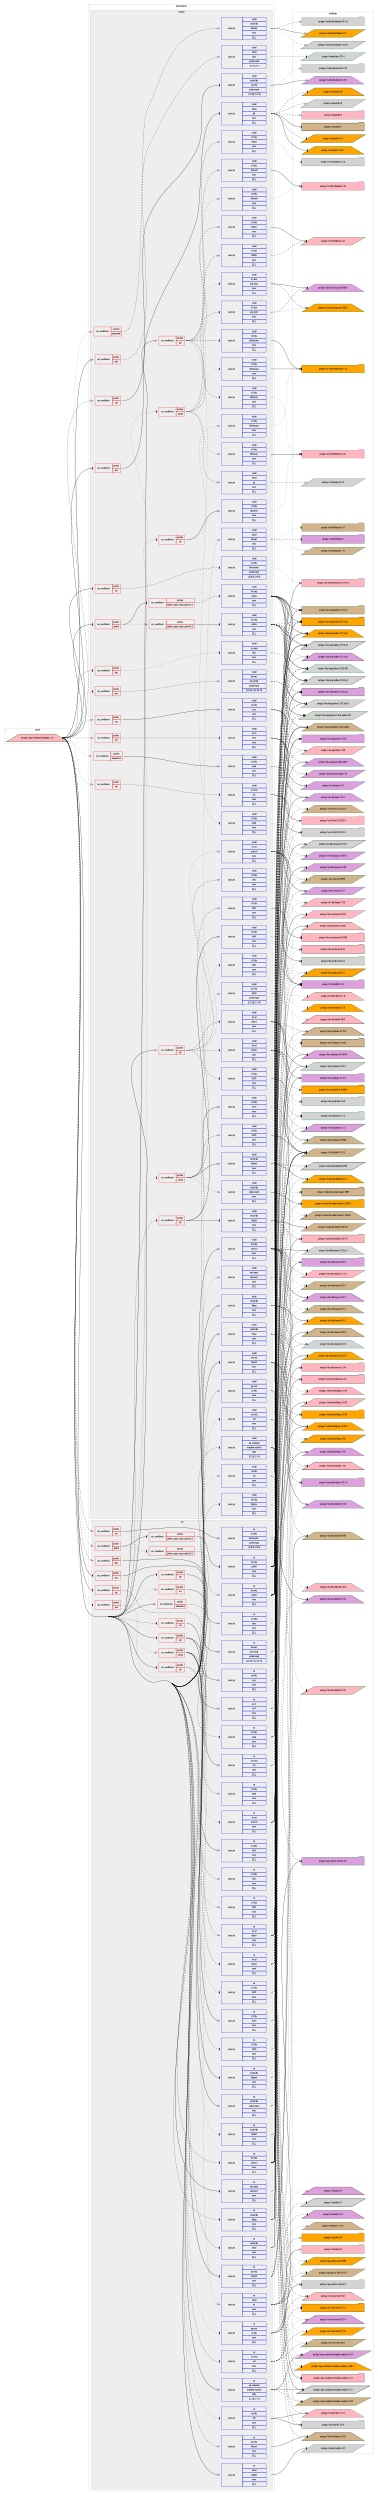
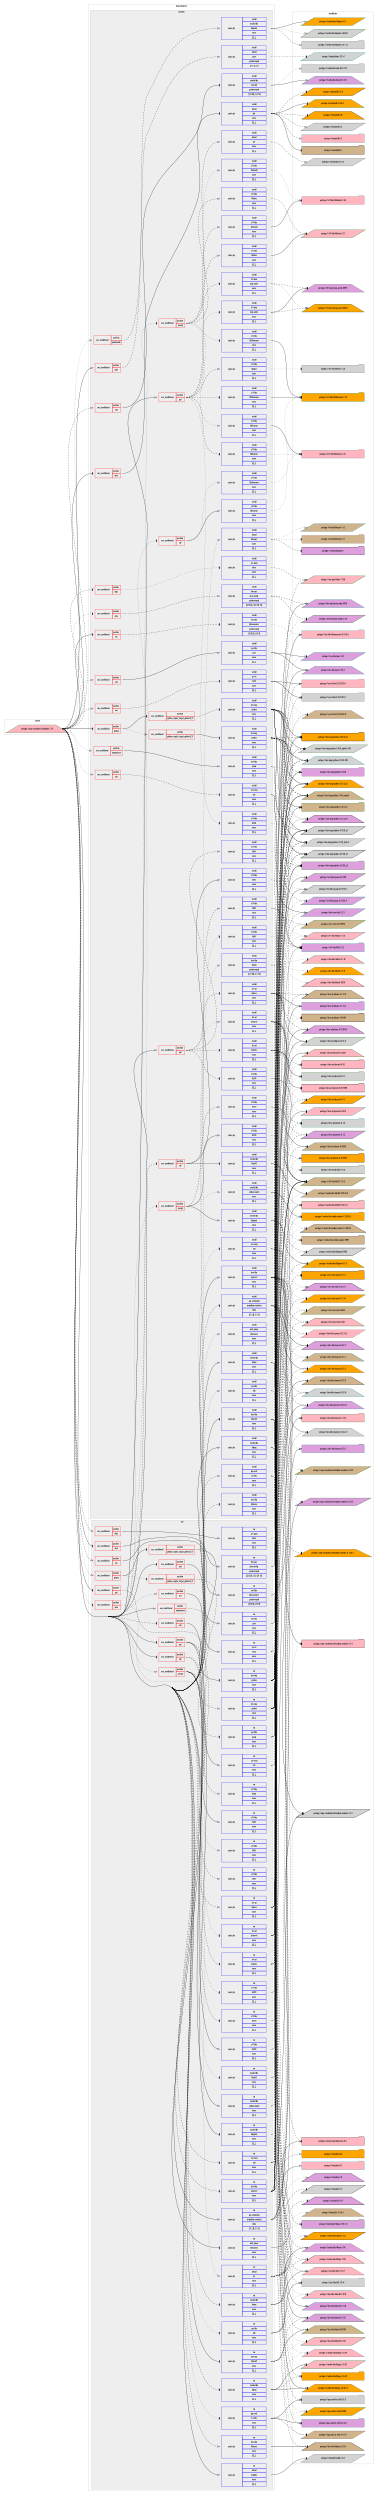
node "portage://dev-libs/openssl-3.2.3": removed
node "portage://dev-libs/openssl-3.0.13-r2": fillcolor orange -> plum
